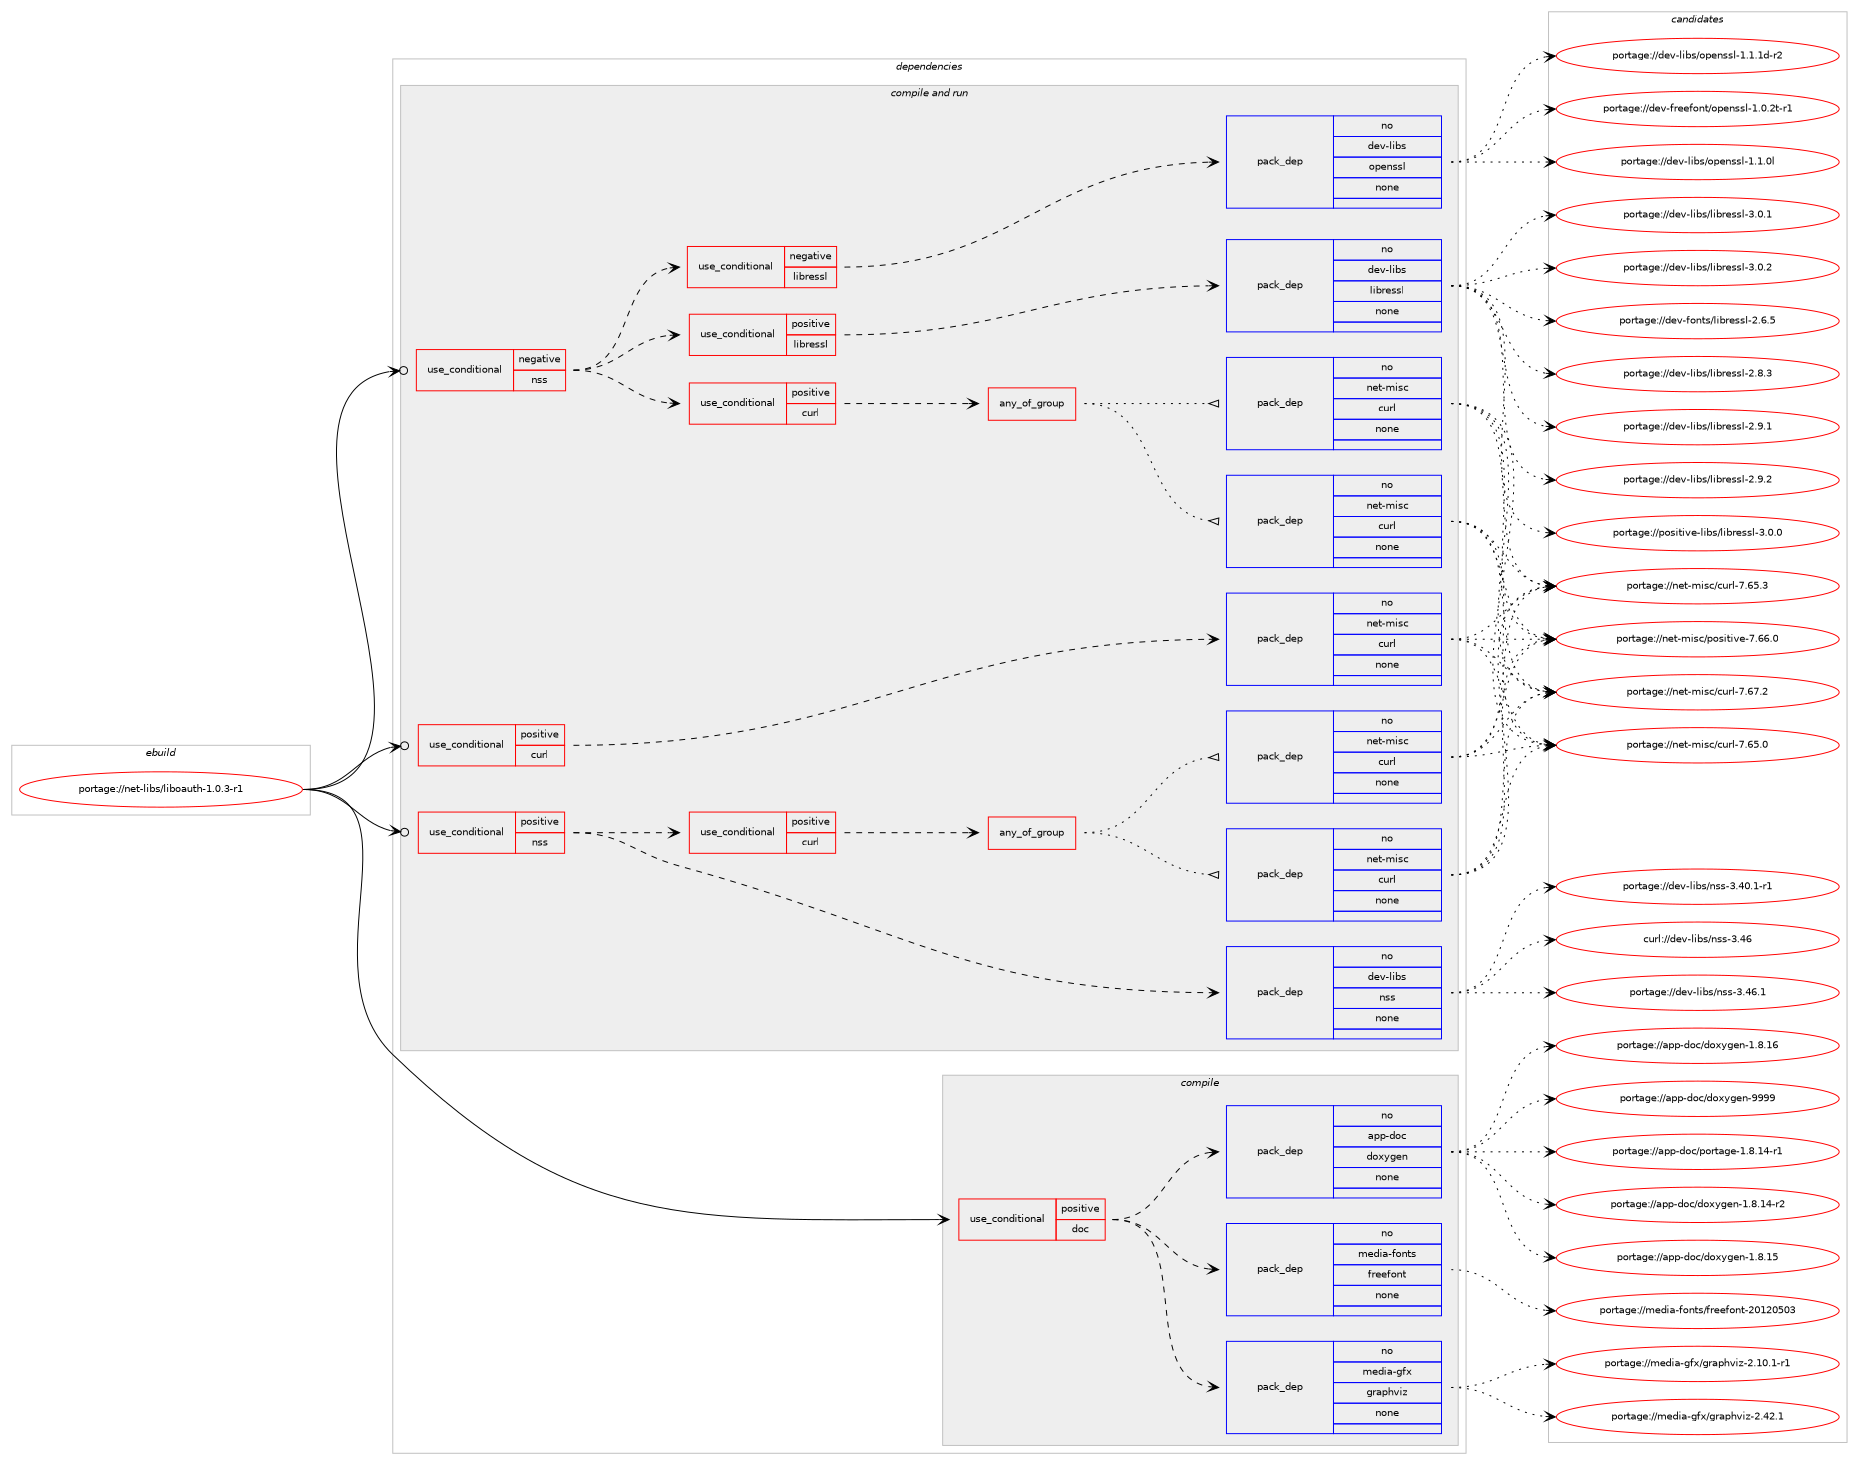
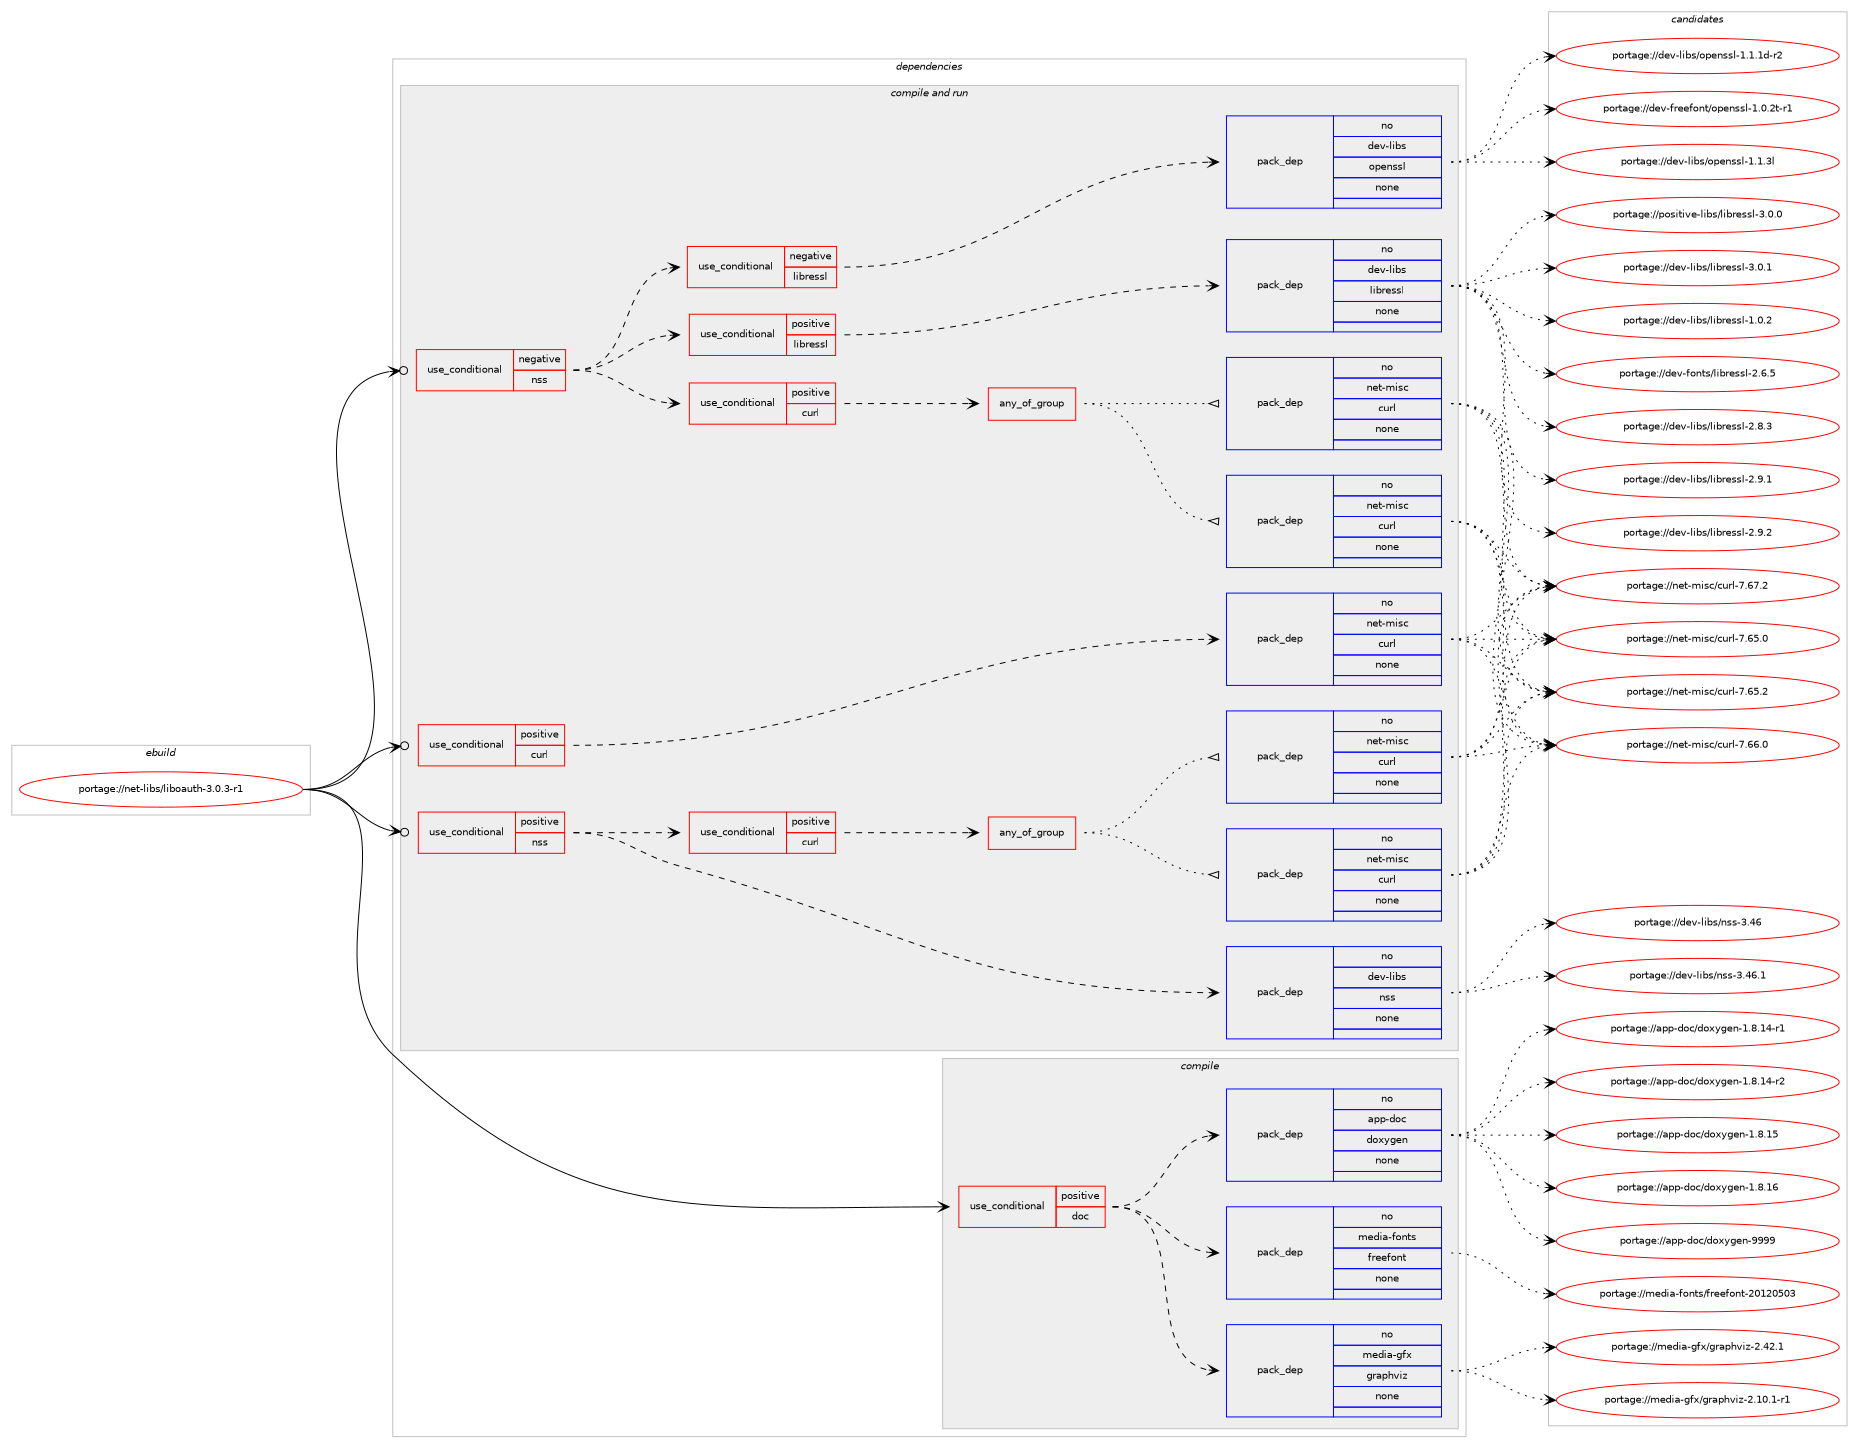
node "portage://dev-libs/openssl-1.1.0l": label "portage://dev-libs/openssl-1.1.0l" -> "portage://dev-libs/openssl-1.1.3l"
node "portage://dev-libs/libressl-3.0.2": label "portage://dev-libs/libressl-3.0.2" -> "portage://dev-libs/libressl-1.0.2"
node "portage://net-misc/curl-7.65.3": label "portage://net-misc/curl-7.65.3" -> "portage://net-misc/curl-7.65.2"
node "portage://net-misc/positive-7.66.0": label "portage://net-misc/positive-7.66.0" -> "portage://net-misc/curl-7.66.0"
node "portage://net-libs/liboauth-1.0.3-r1": label "portage://net-libs/liboauth-1.0.3-r1" -> "portage://net-libs/liboauth-3.0.3-r1"
node "portage://dev-libs/nss-3.40.1-r1": removed
node "curl://dev-libs/nss-3.46": label "curl://dev-libs/nss-3.46" -> "portage://dev-libs/nss-3.46"
node "portage://app-doc/portage-1.8.14-r1": label "portage://app-doc/portage-1.8.14-r1" -> "portage://app-doc/doxygen-1.8.14-r1"
